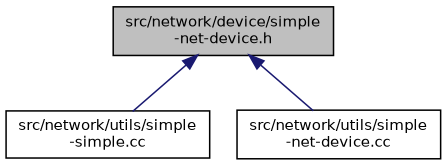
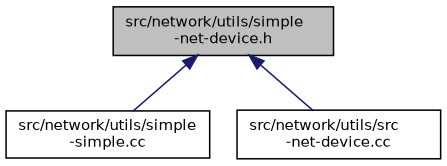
node "src/network/device/simple -net-device.h": label "src/network/device/simple -net-device.h" -> "src/network/utils/simple -net-device.h"
node "src/network/utils/simple -net-device.cc": label "src/network/utils/simple -net-device.cc" -> "src/network/utils/src -net-device.cc"
